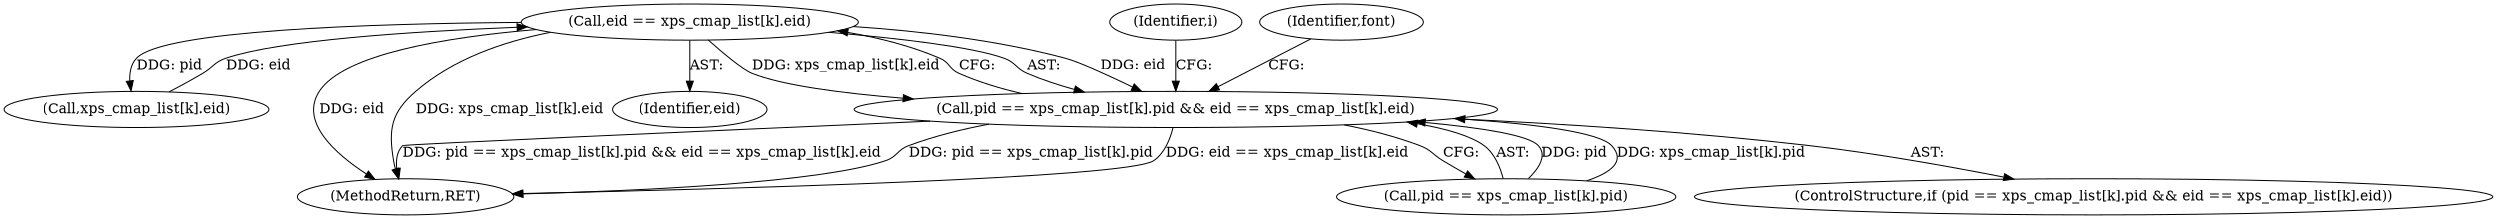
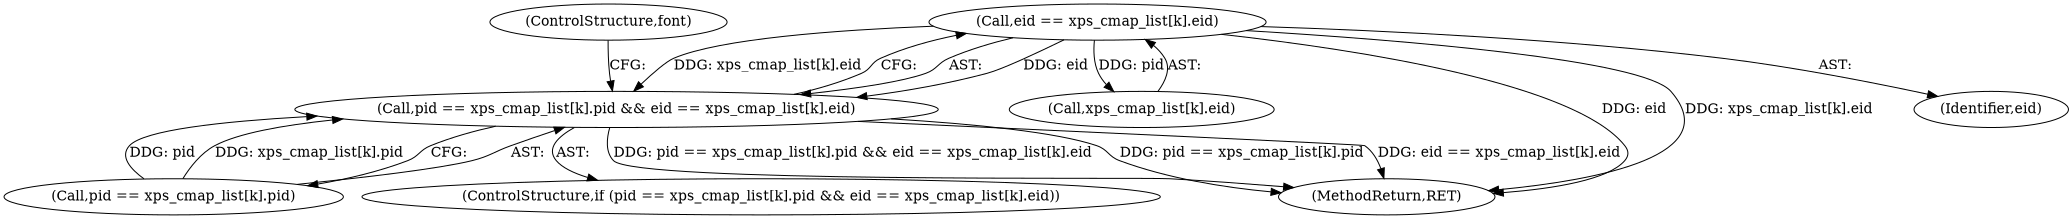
node "(Identifier,i)": removed
node "(Identifier,font)": label "(Identifier,font)" -> "(ControlStructure,font)"
edge "(Call,xps_cmap_list[k].eid)" -> "(Call,eid == xps_cmap_list[k].eid)": label "DDG: eid" -> "AST: "
